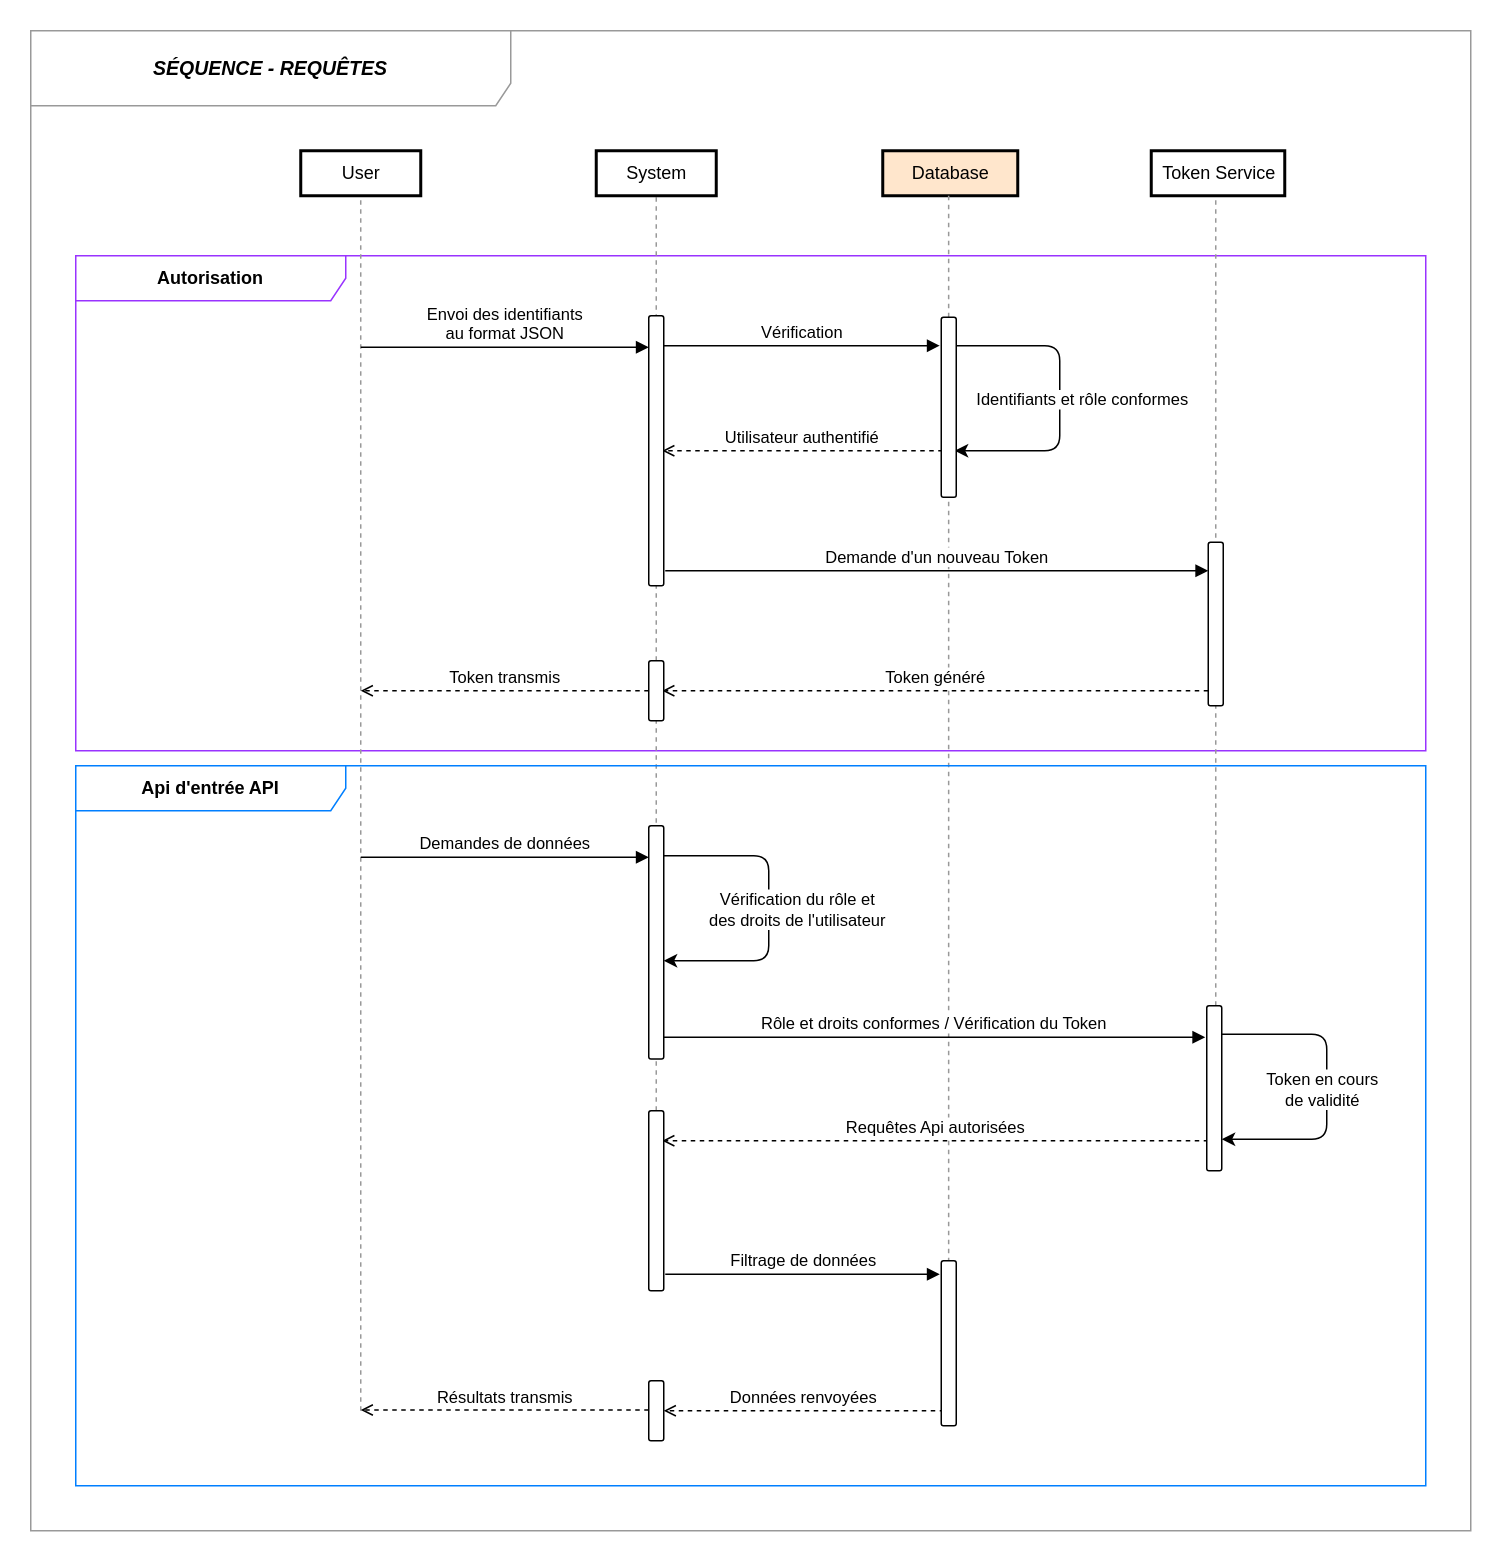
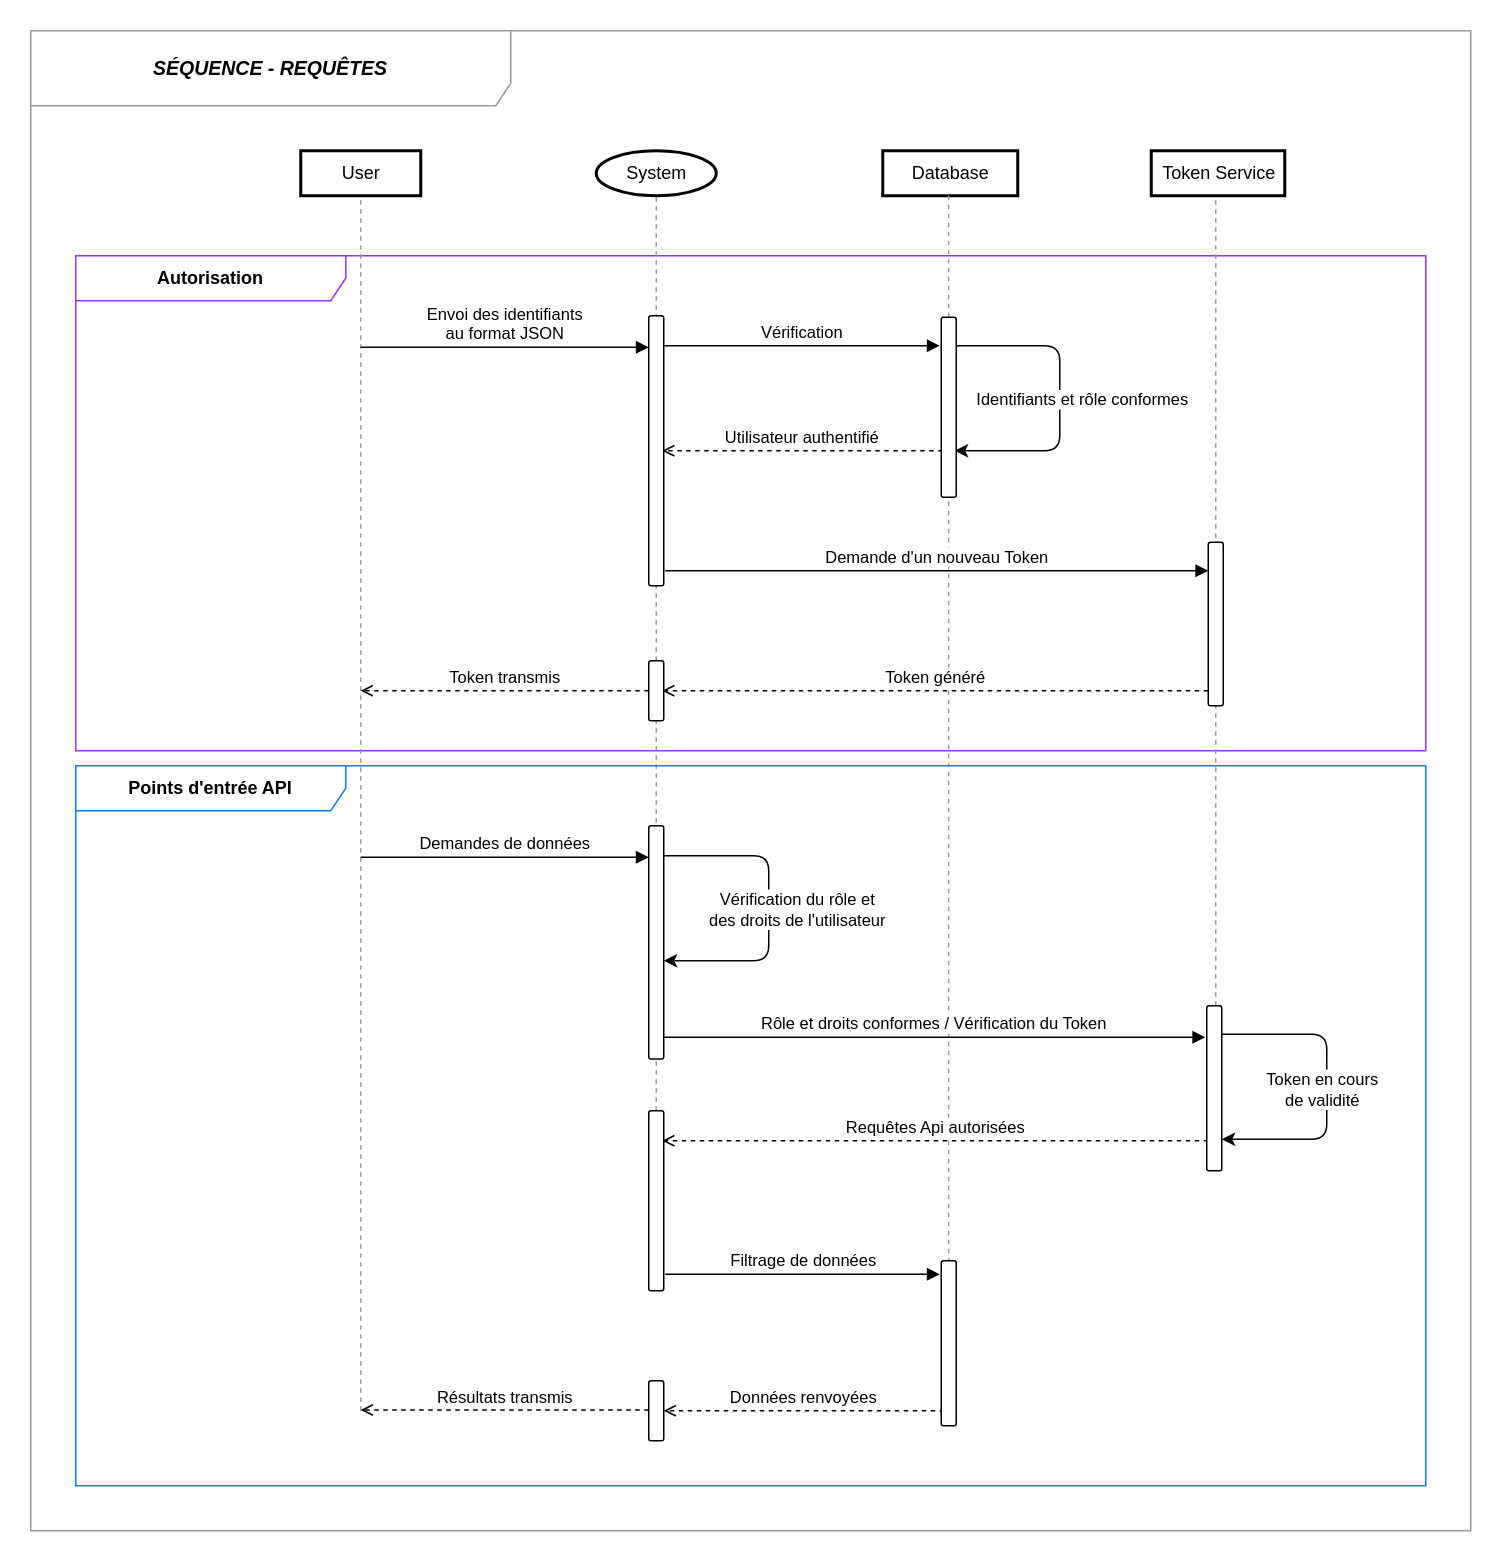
node "System": shape rectangle -> ellipse
node "Database": fillcolor #ffe6cc -> #ffffff
node "Api d'entrée API": label "Api d'entrée API" -> "Points d'entrée API"
